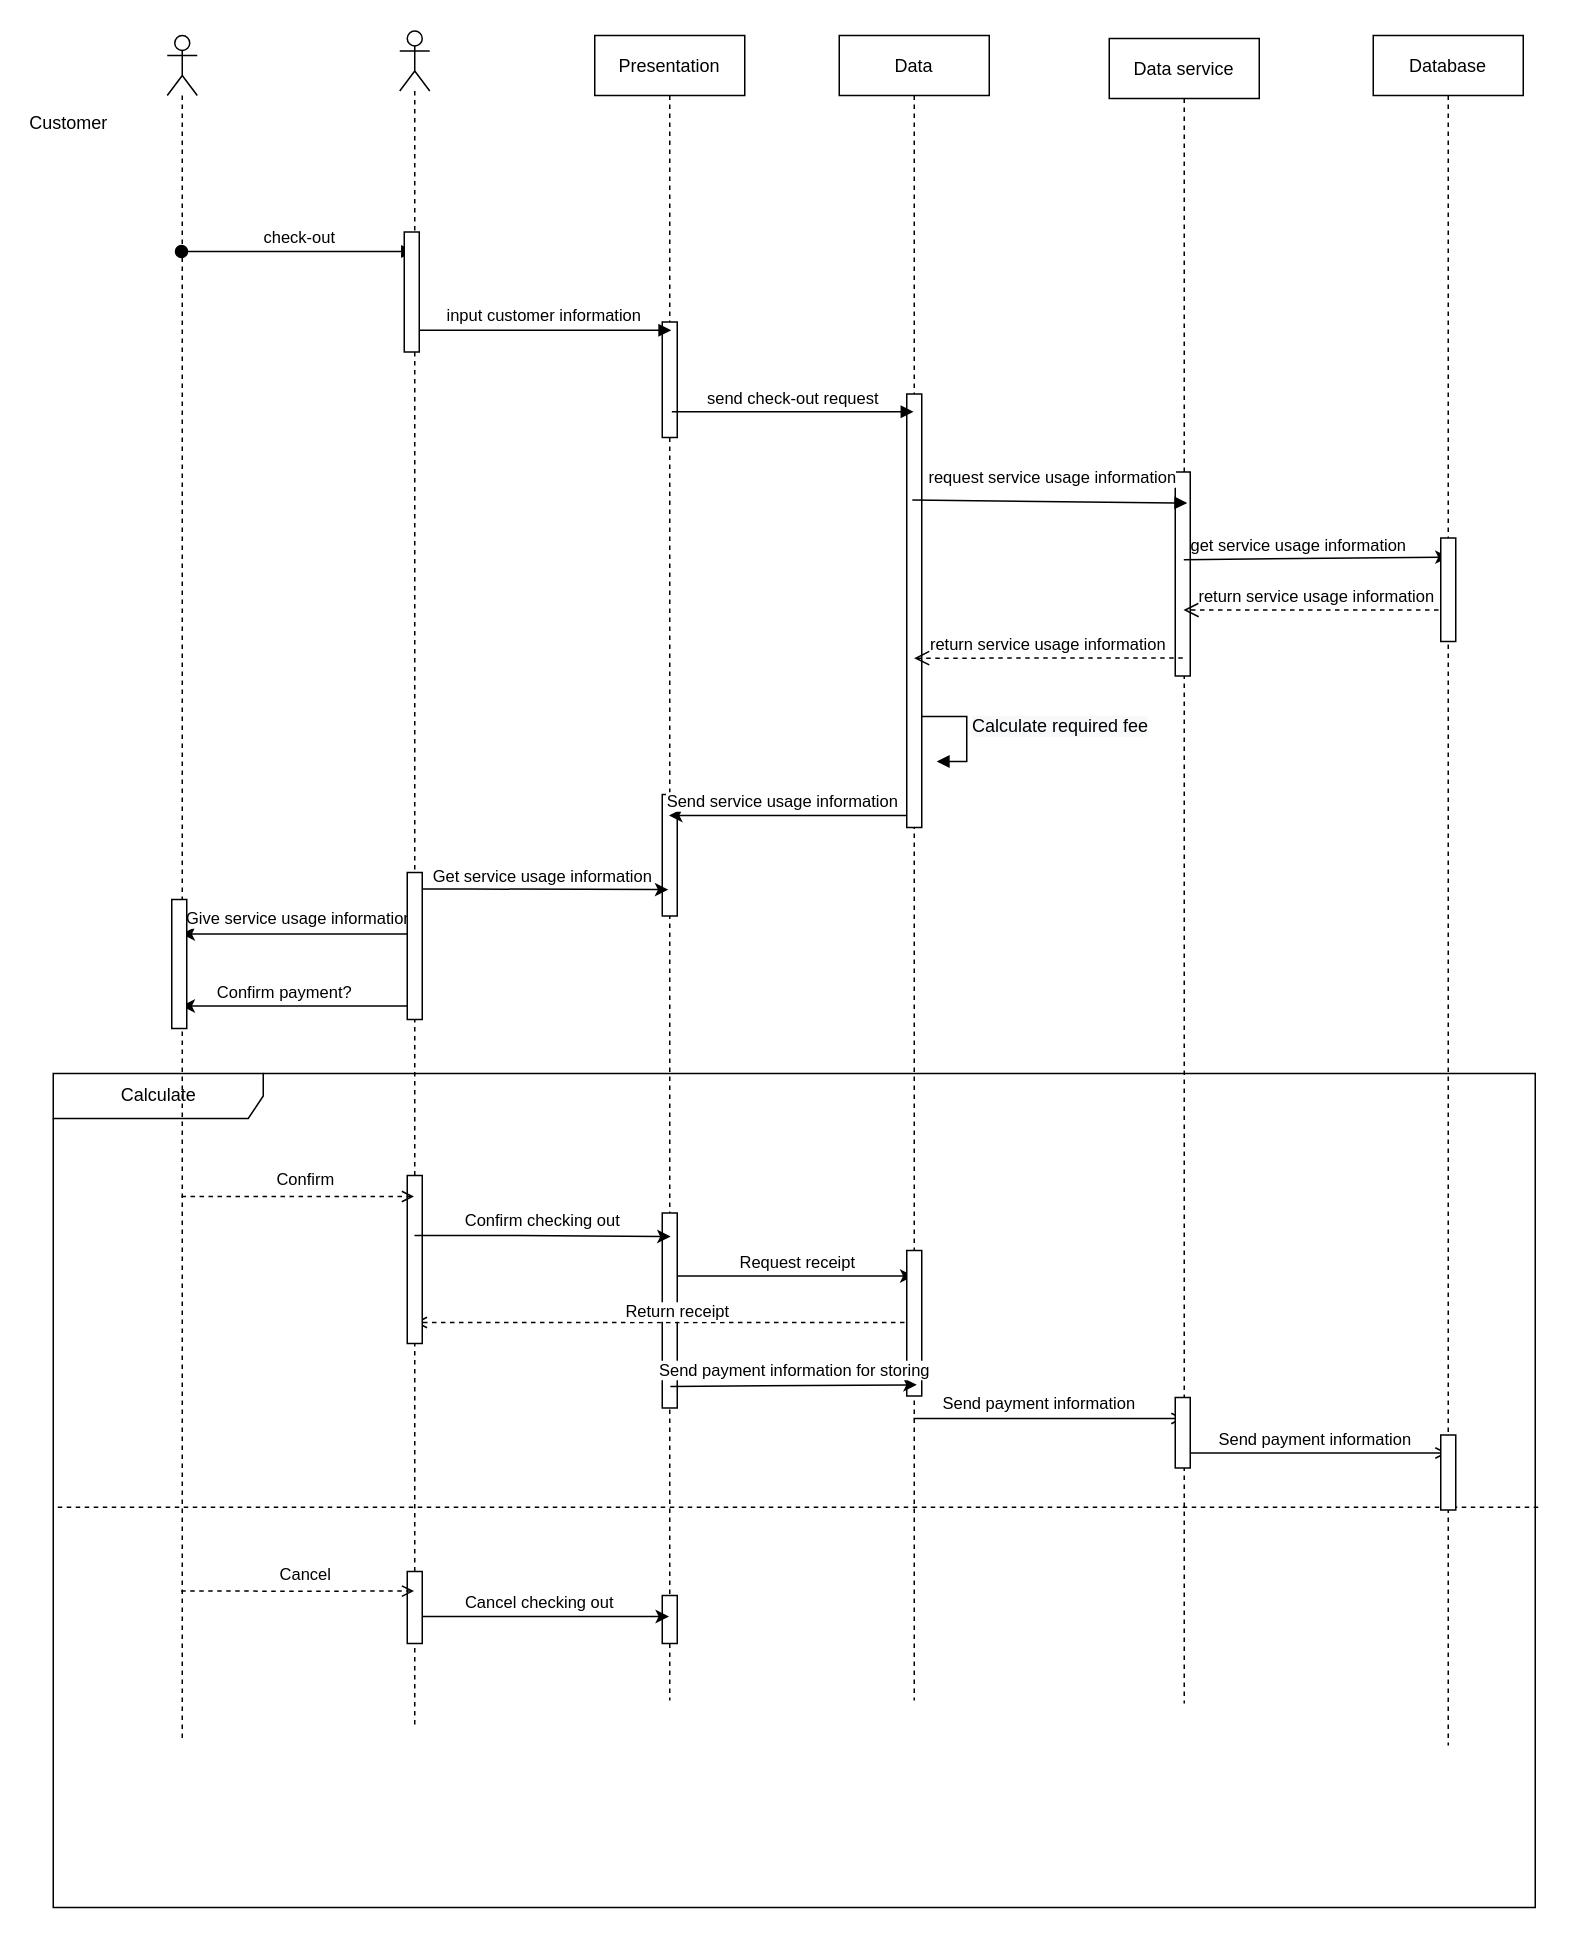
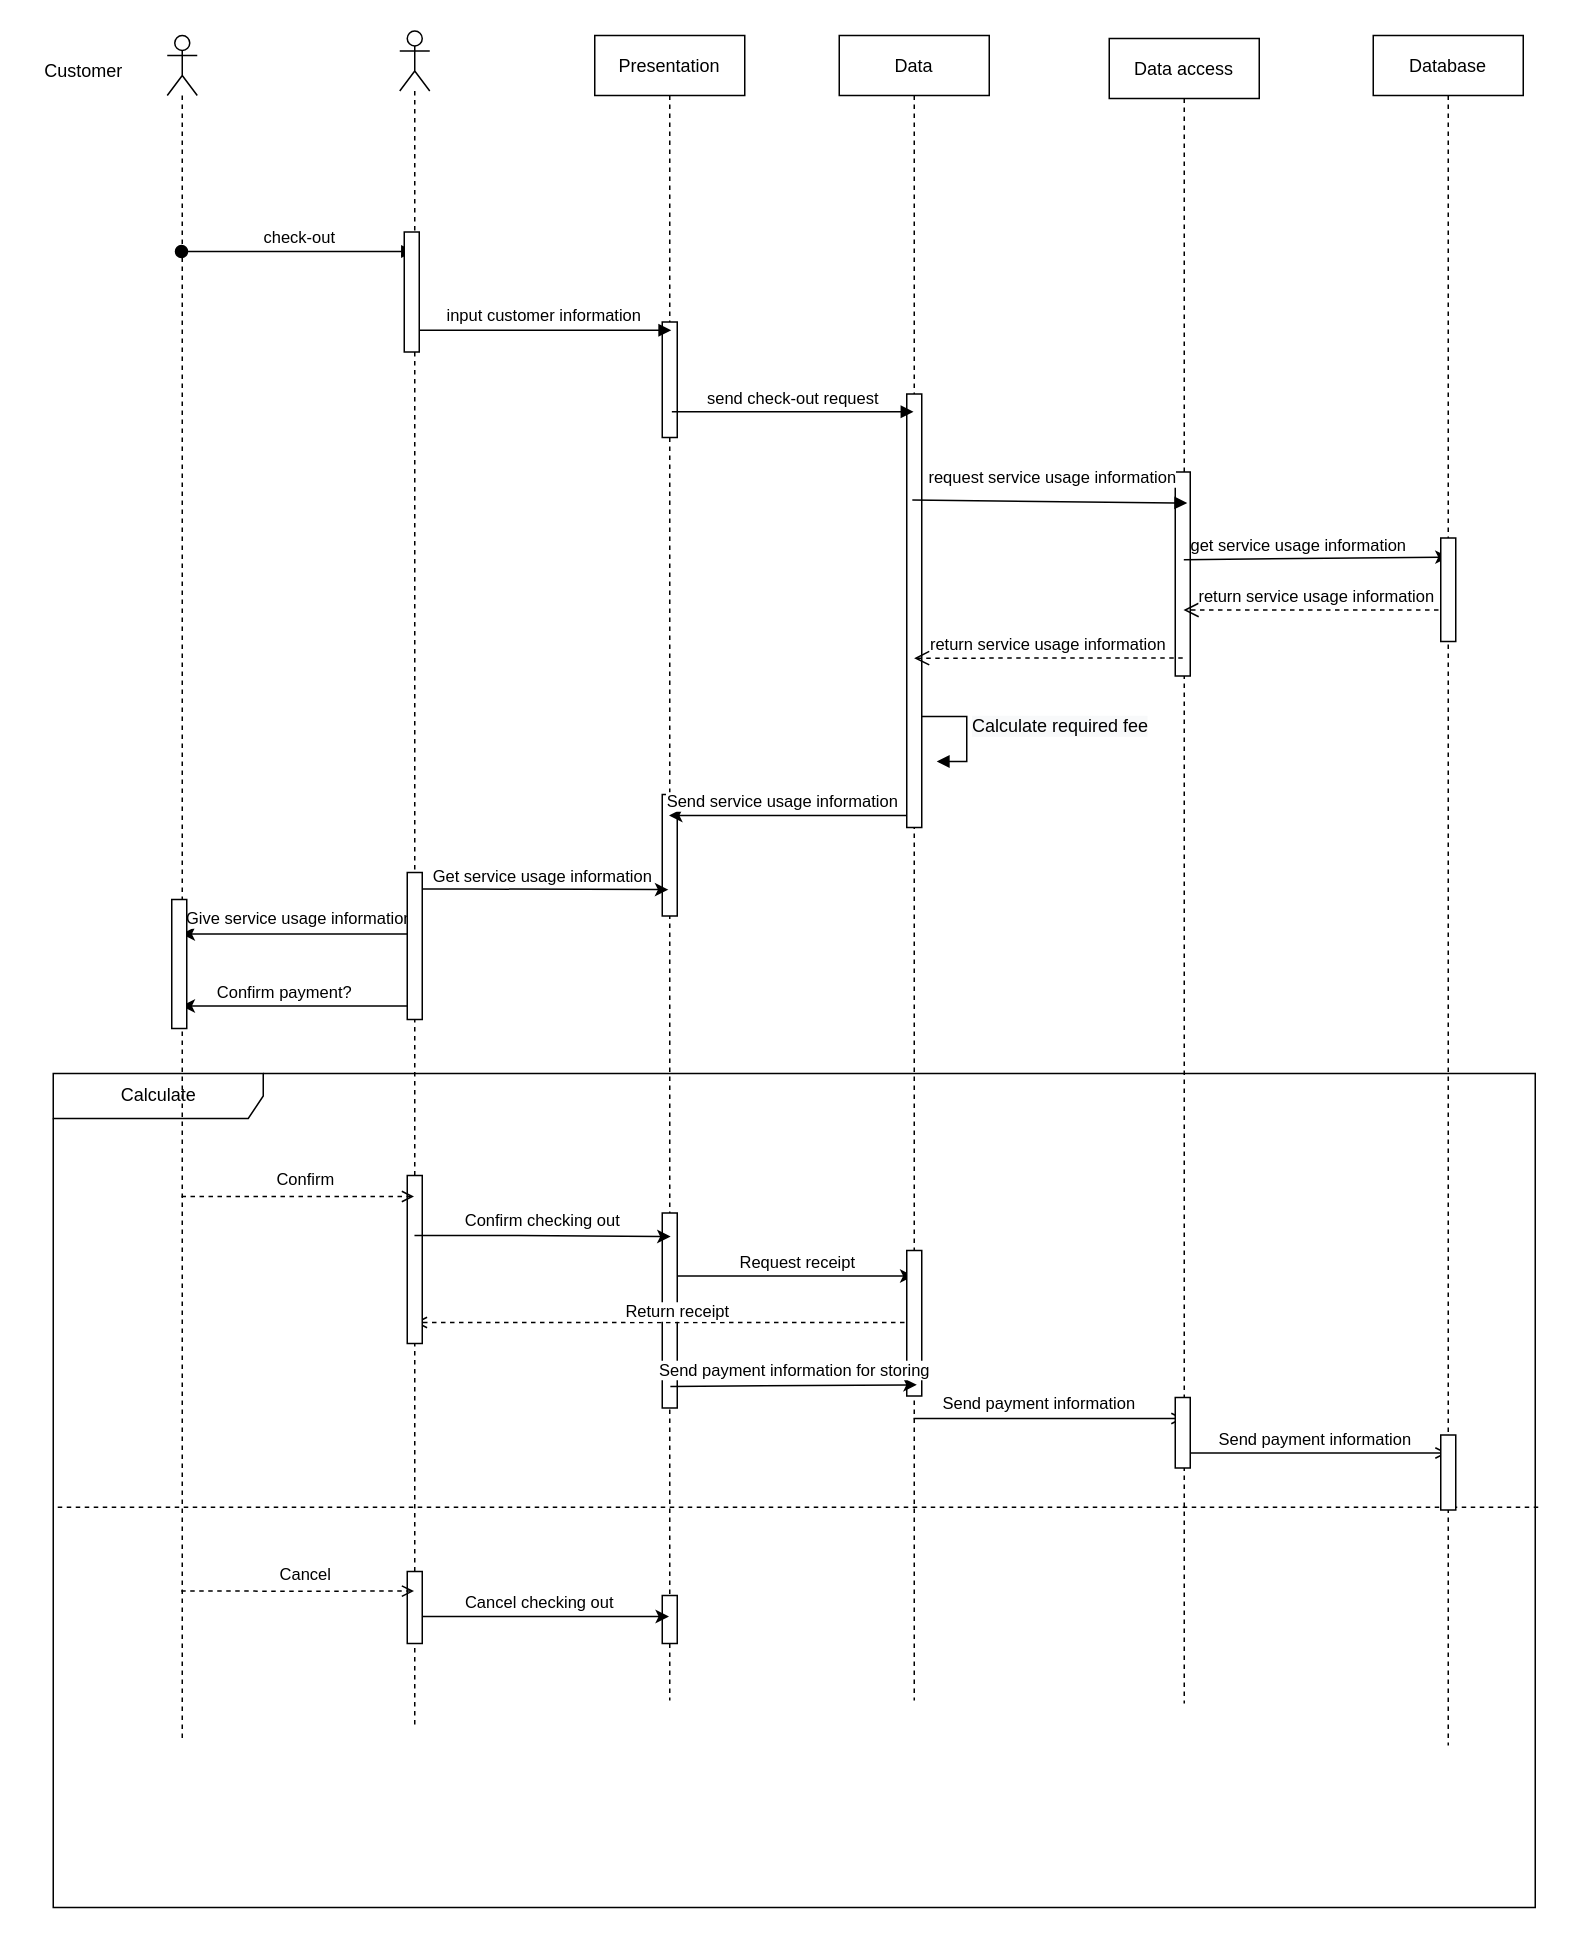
node "Data service": label "Data service" -> "Data access"
node "Customer": moved (68, 124) -> (83, 71)
